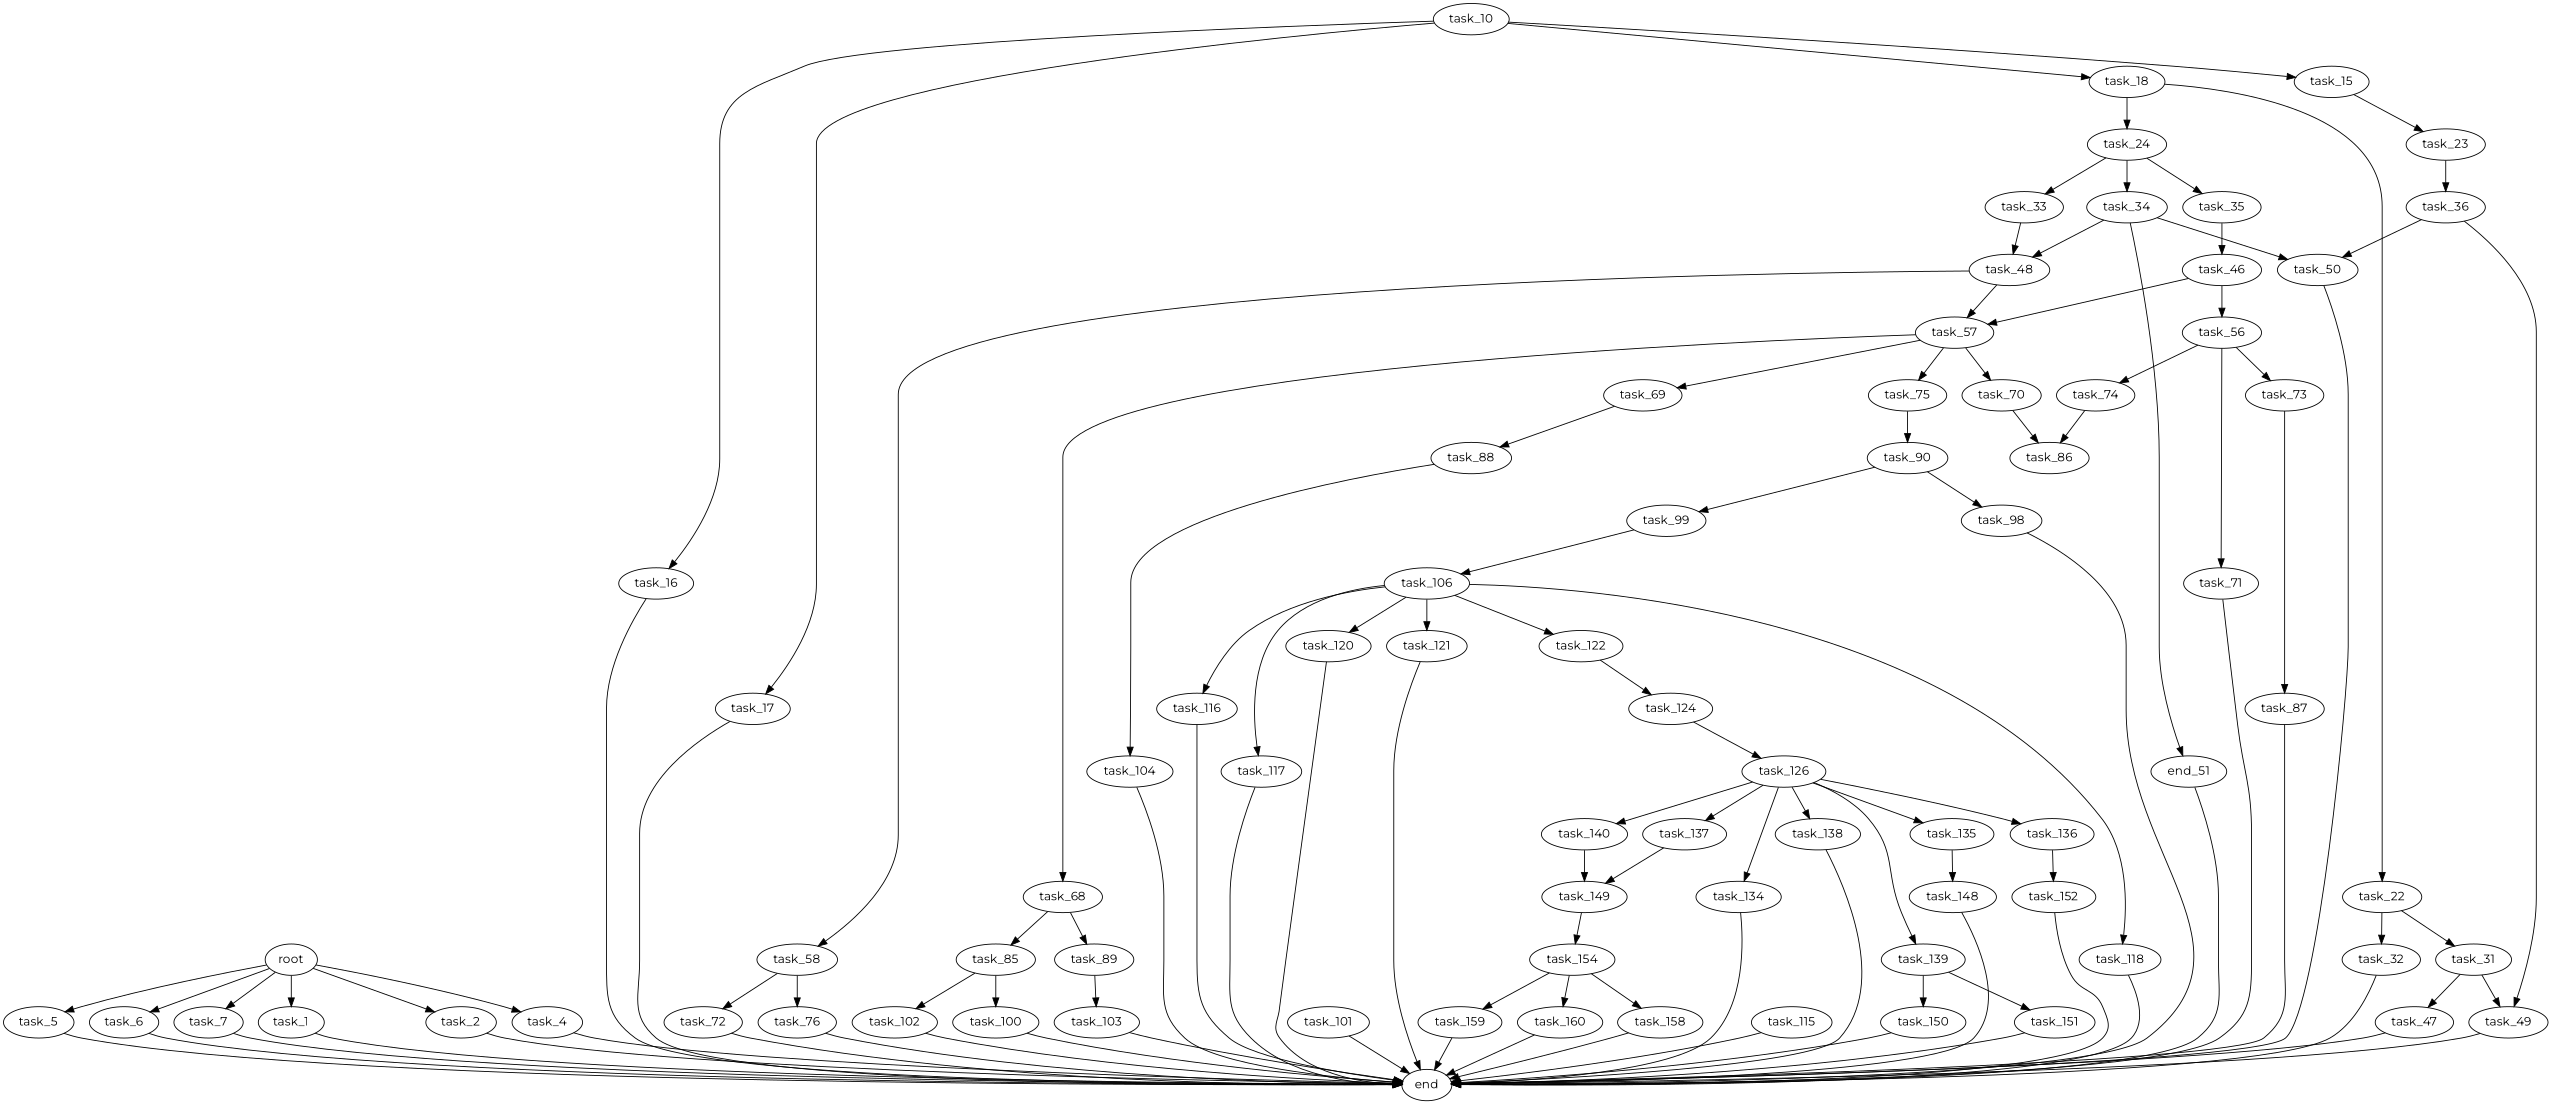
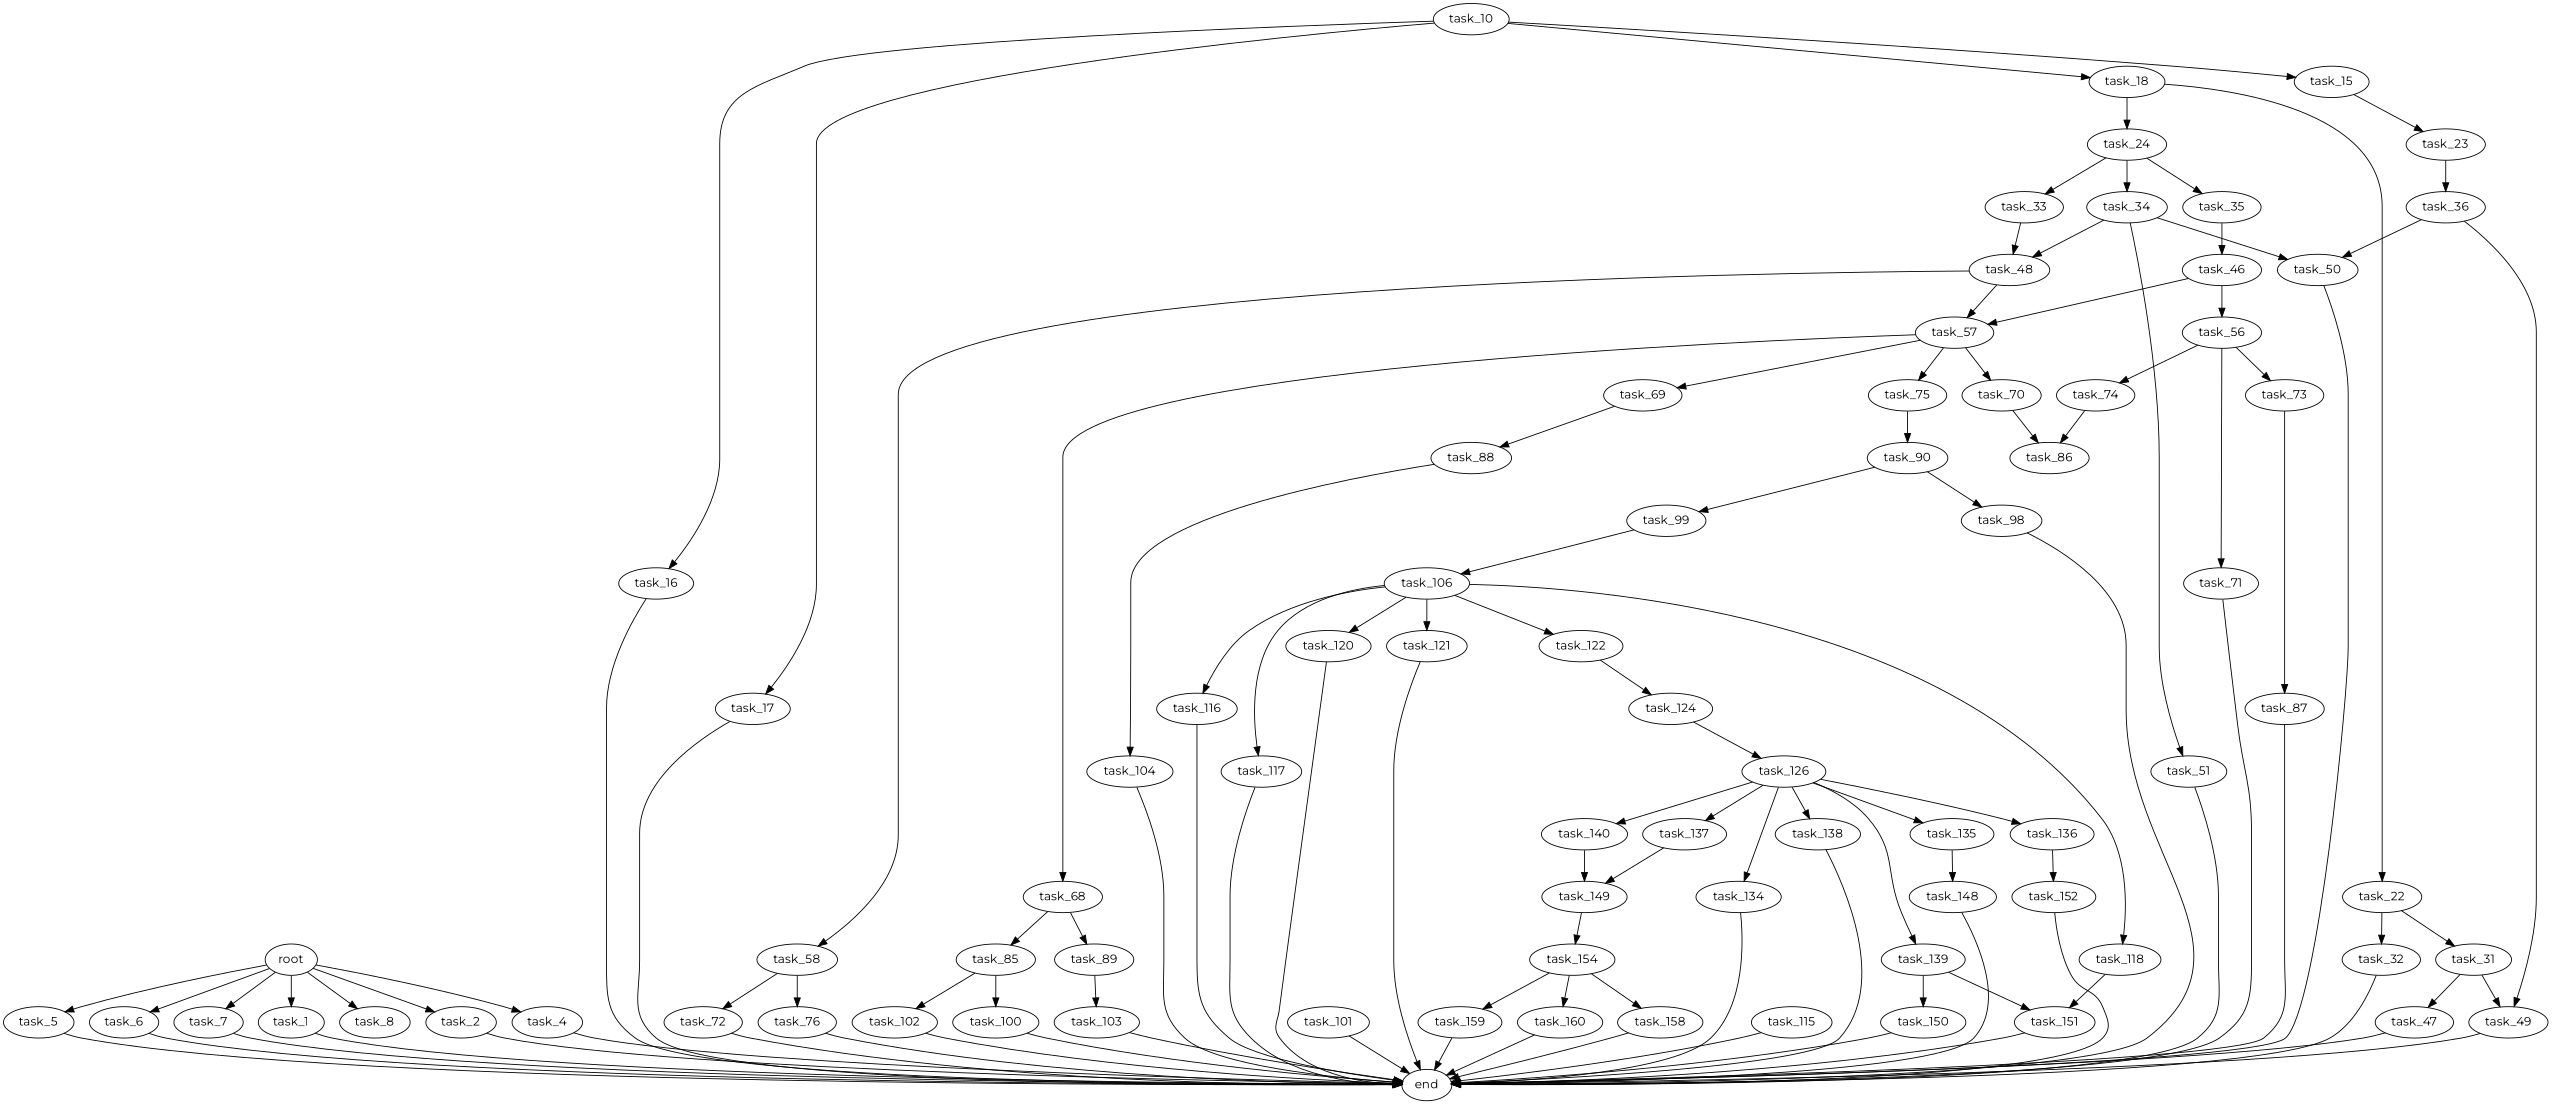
node "end_51": label "end_51" -> "task_51"
node "task_8": added
edge "task_118" -> "end": now "task_118" -> "task_151"
